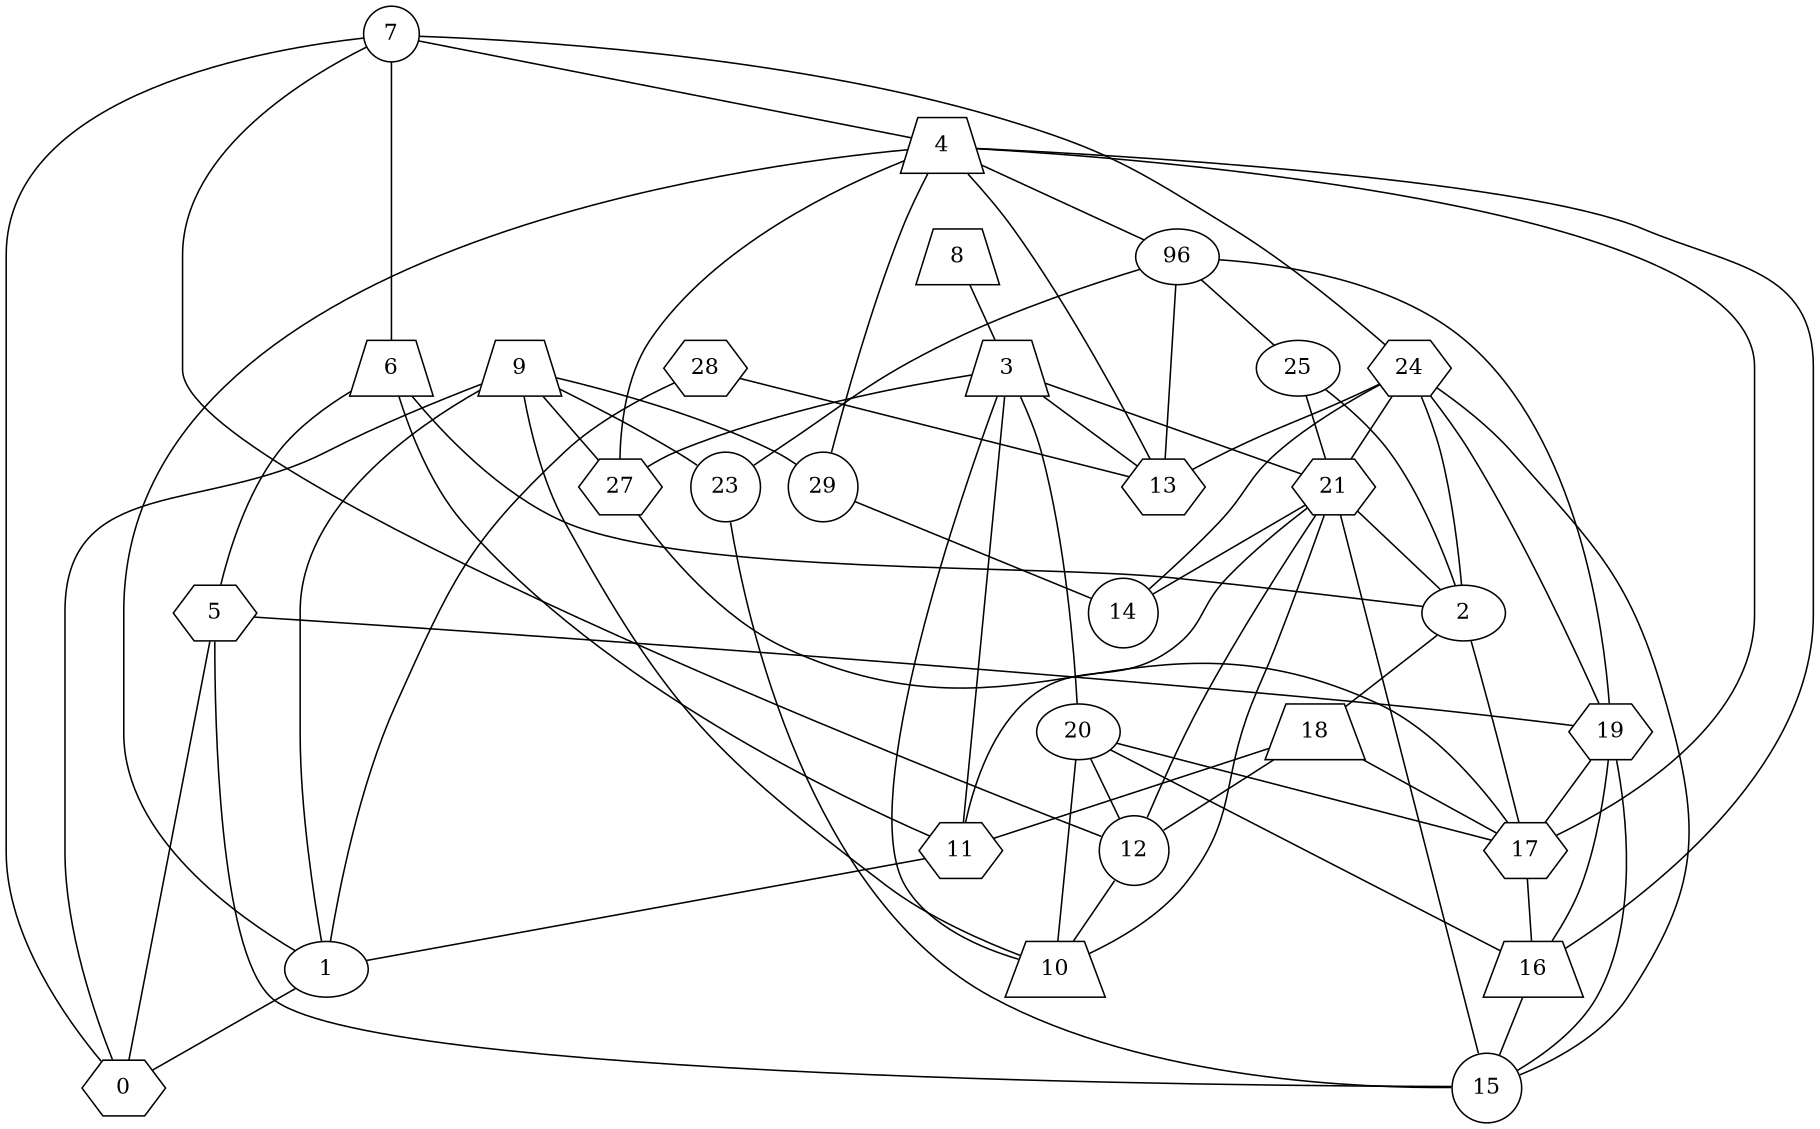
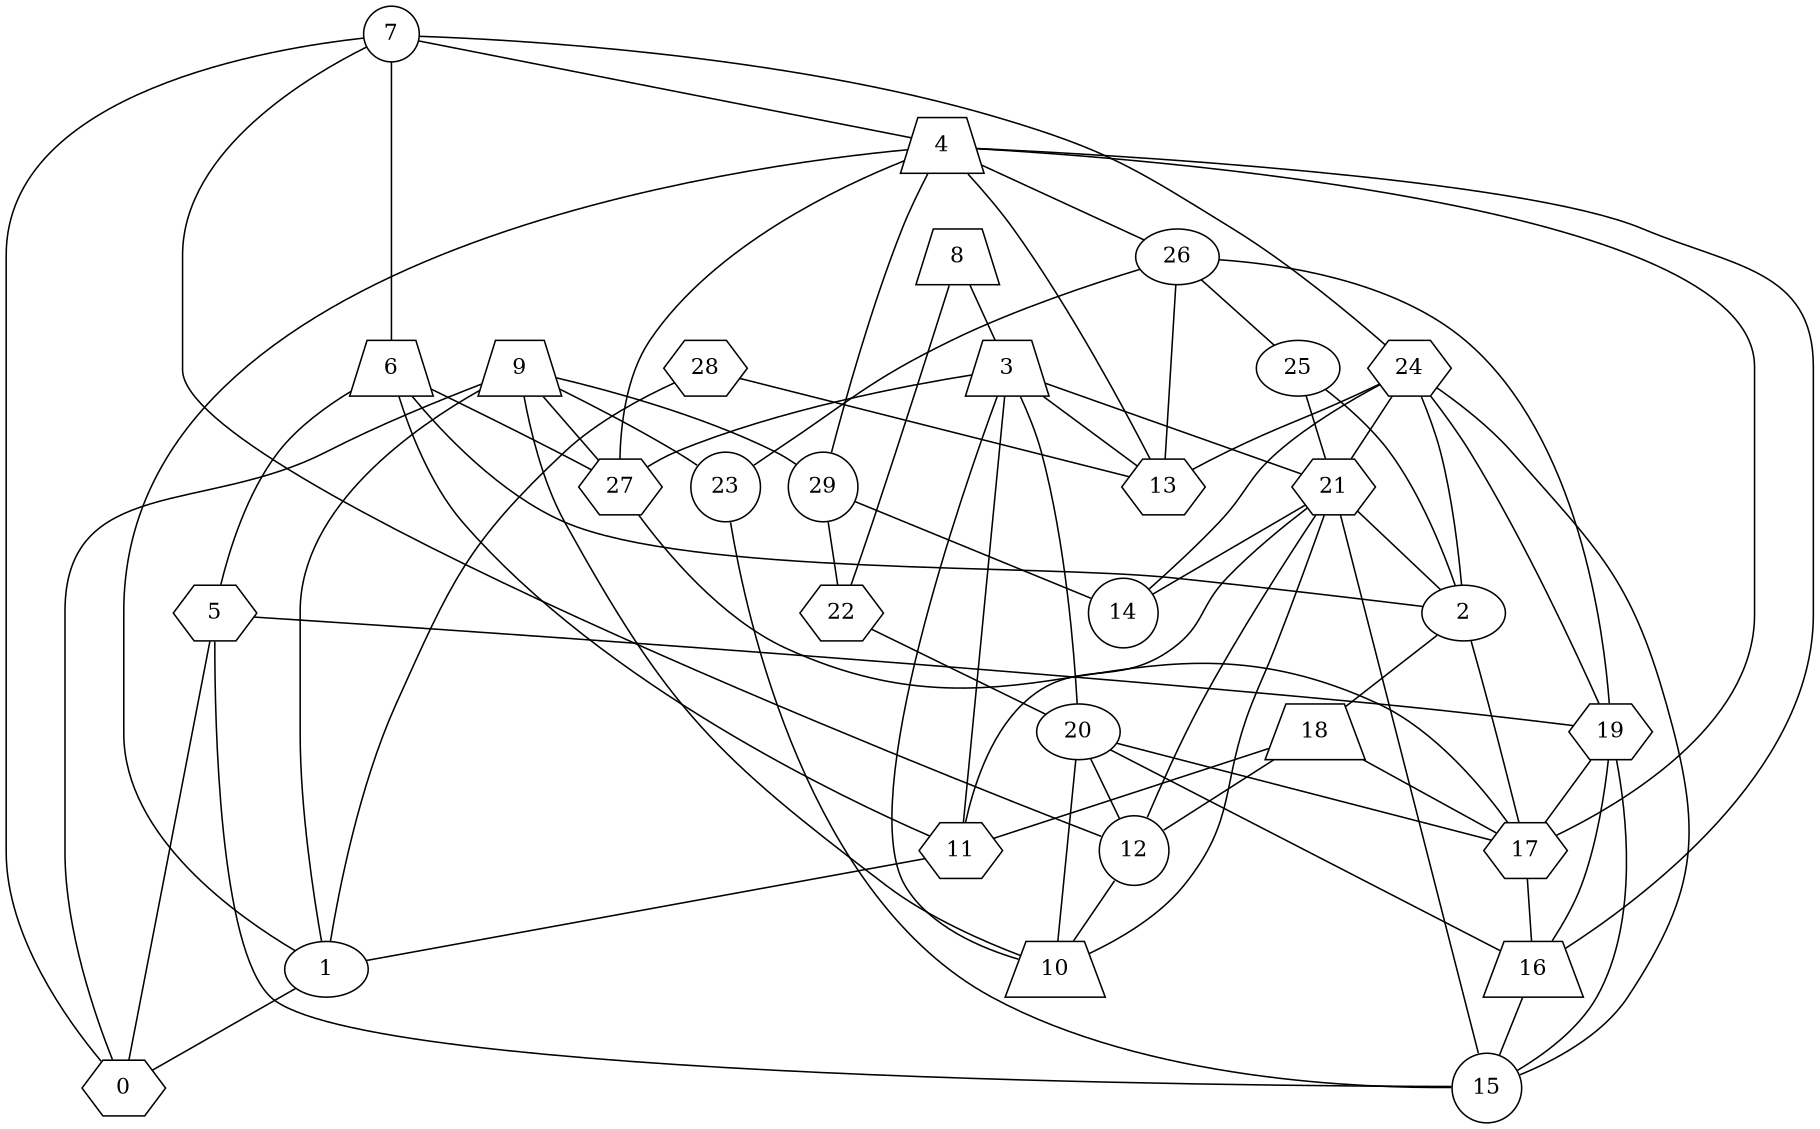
node "96": label "96" -> "26"
edge "6" -- "27": added
node "22": added
